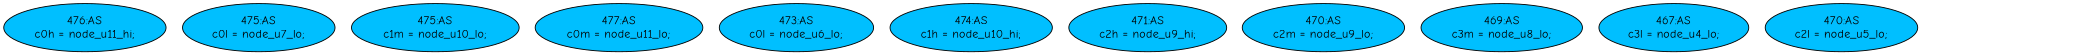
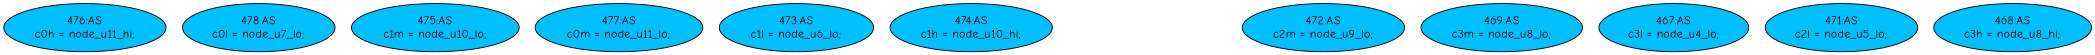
node "475:AS c0l = node_u7_lo;": label "475:AS c0l = node_u7_lo;" -> "478:AS c0l = node_u7_lo;"
node "473:AS c0l = node_u6_lo;": label "473:AS c0l = node_u6_lo;" -> "473:AS c1l = node_u6_lo;"
node "471:AS c2h = node_u9_hi;": removed
node "470:AS c2m = node_u9_lo;": label "470:AS c2m = node_u9_lo;" -> "472:AS c2m = node_u9_lo;"
node "470:AS c2l = node_u5_lo;": label "470:AS c2l = node_u5_lo;" -> "471:AS c2l = node_u5_lo;"
node "468:AS c3h = node_u8_hi;": added
